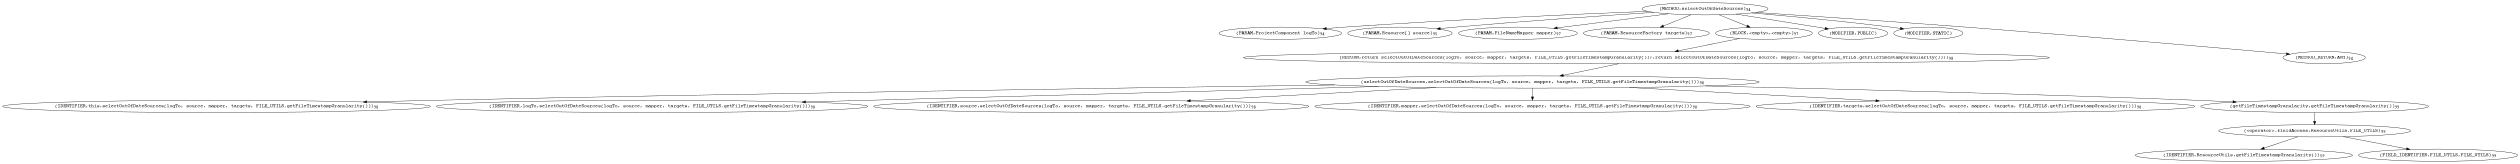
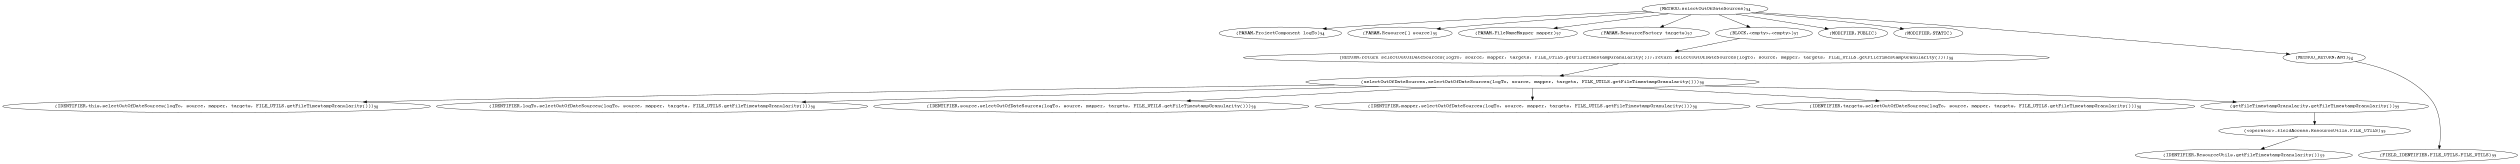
edge "(<operator>.fieldAccess,ResourceUtils.FILE_UTILS)" -> "(FIELD_IDENTIFIER,FILE_UTILS,FILE_UTILS)": now "(METHOD_RETURN,ANY)" -> "(FIELD_IDENTIFIER,FILE_UTILS,FILE_UTILS)"
